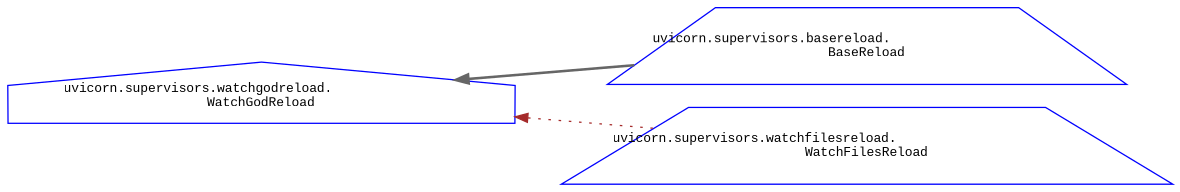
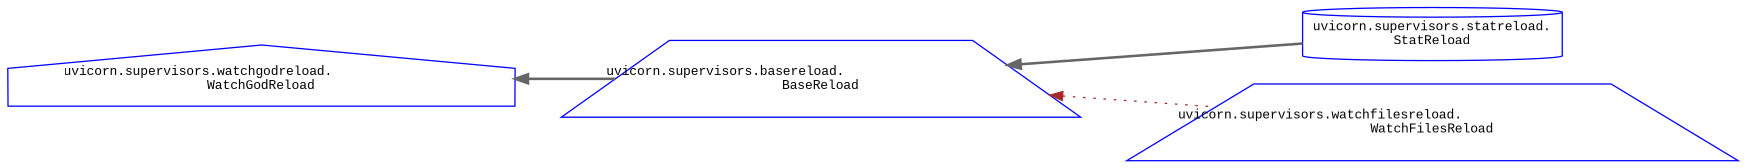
node "uvicorn.supervisors.statreload. StatReload": added
edge "uvicorn.supervisors.watchfilesreload. WatchFilesReload" -> "uvicorn.supervisors.watchgodreload. WatchGodReload": now "uvicorn.supervisors.watchfilesreload. WatchFilesReload" -> "uvicorn.supervisors.basereload. BaseReload"
